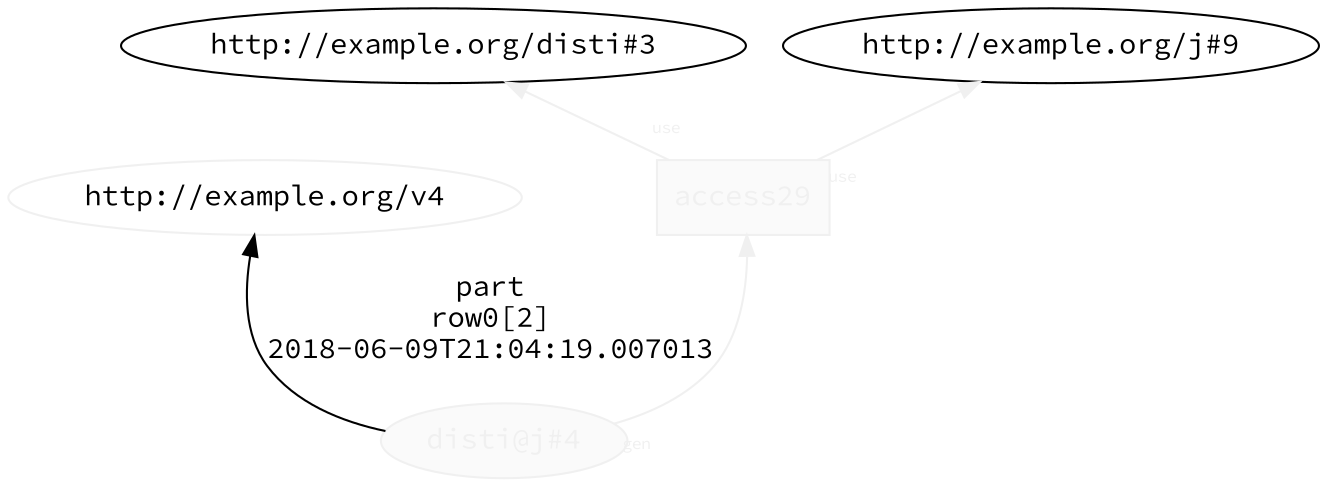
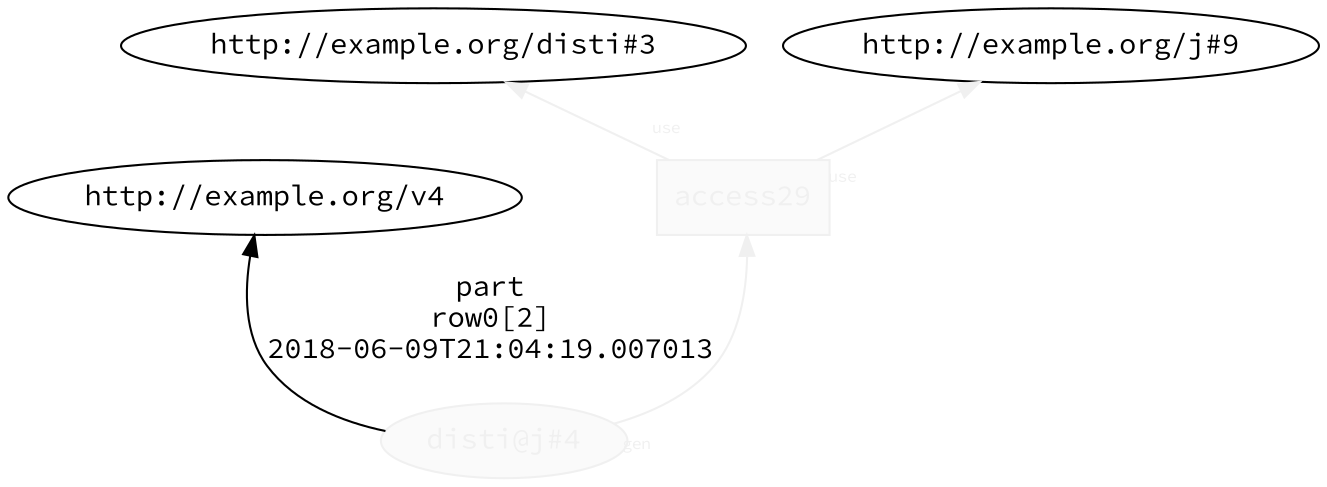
node "http://example.org/v4": color #f0f0f0 -> black
